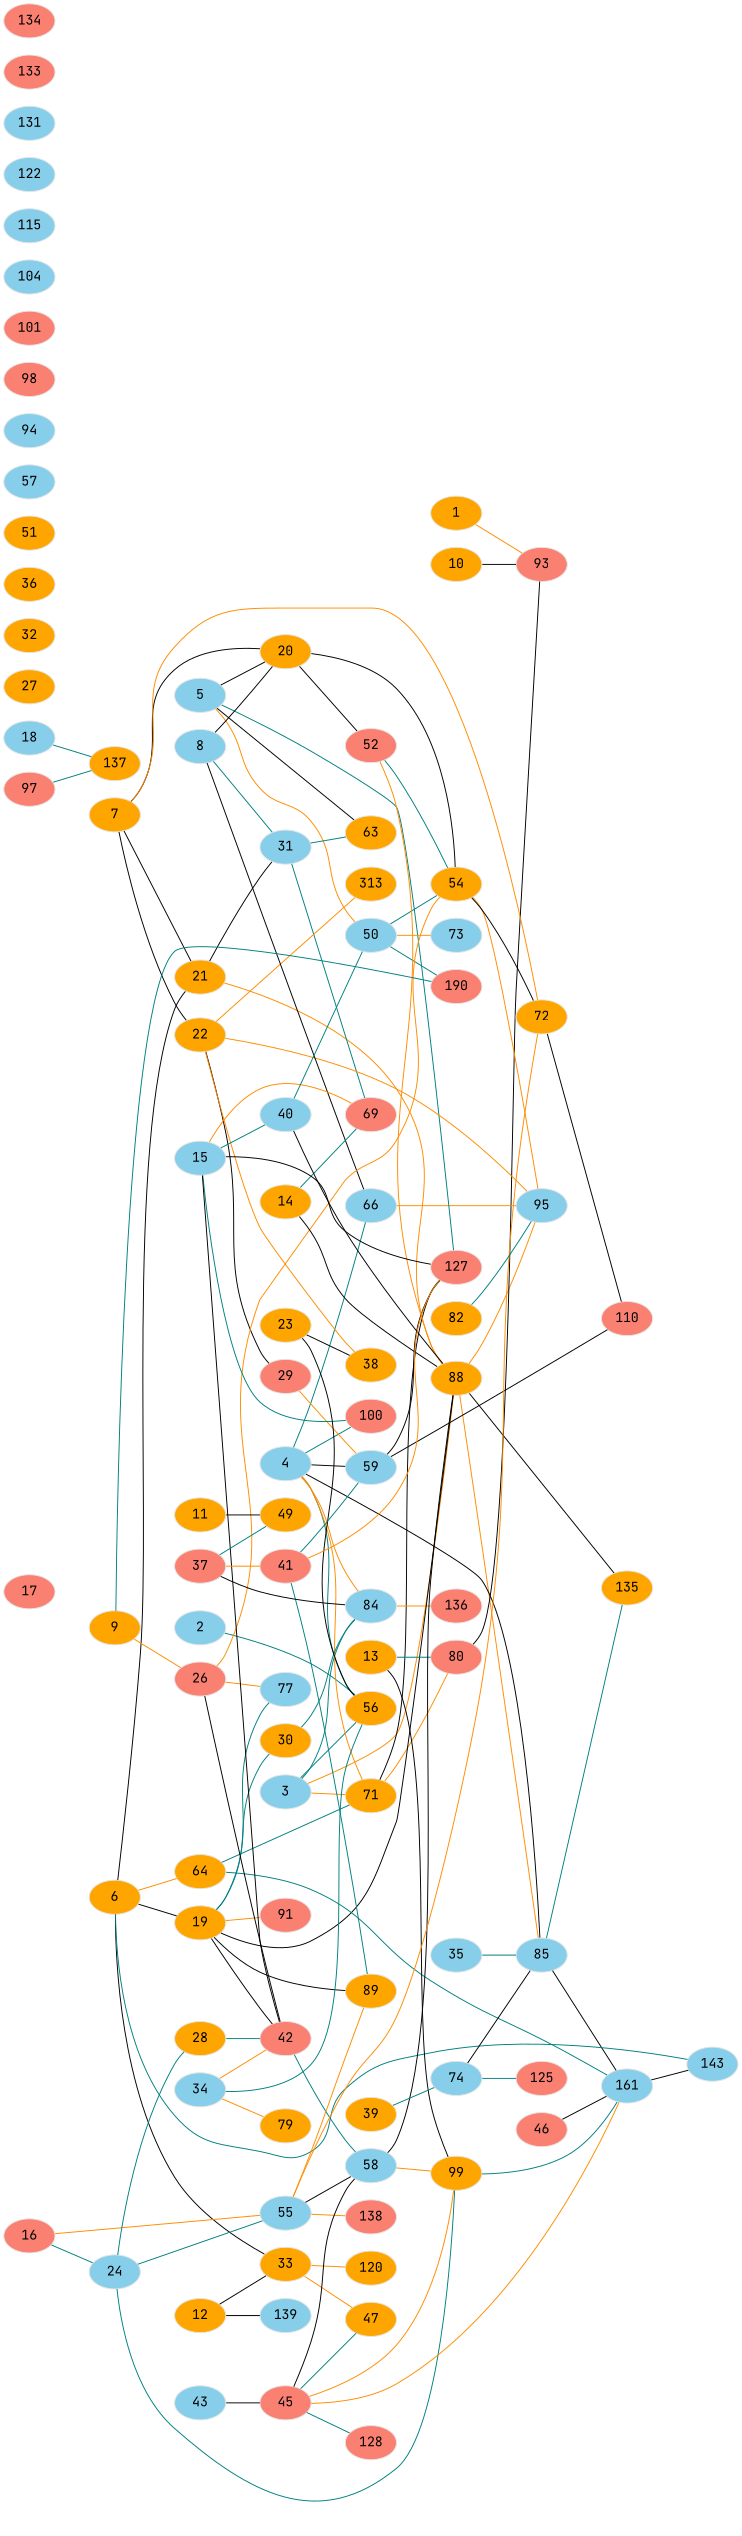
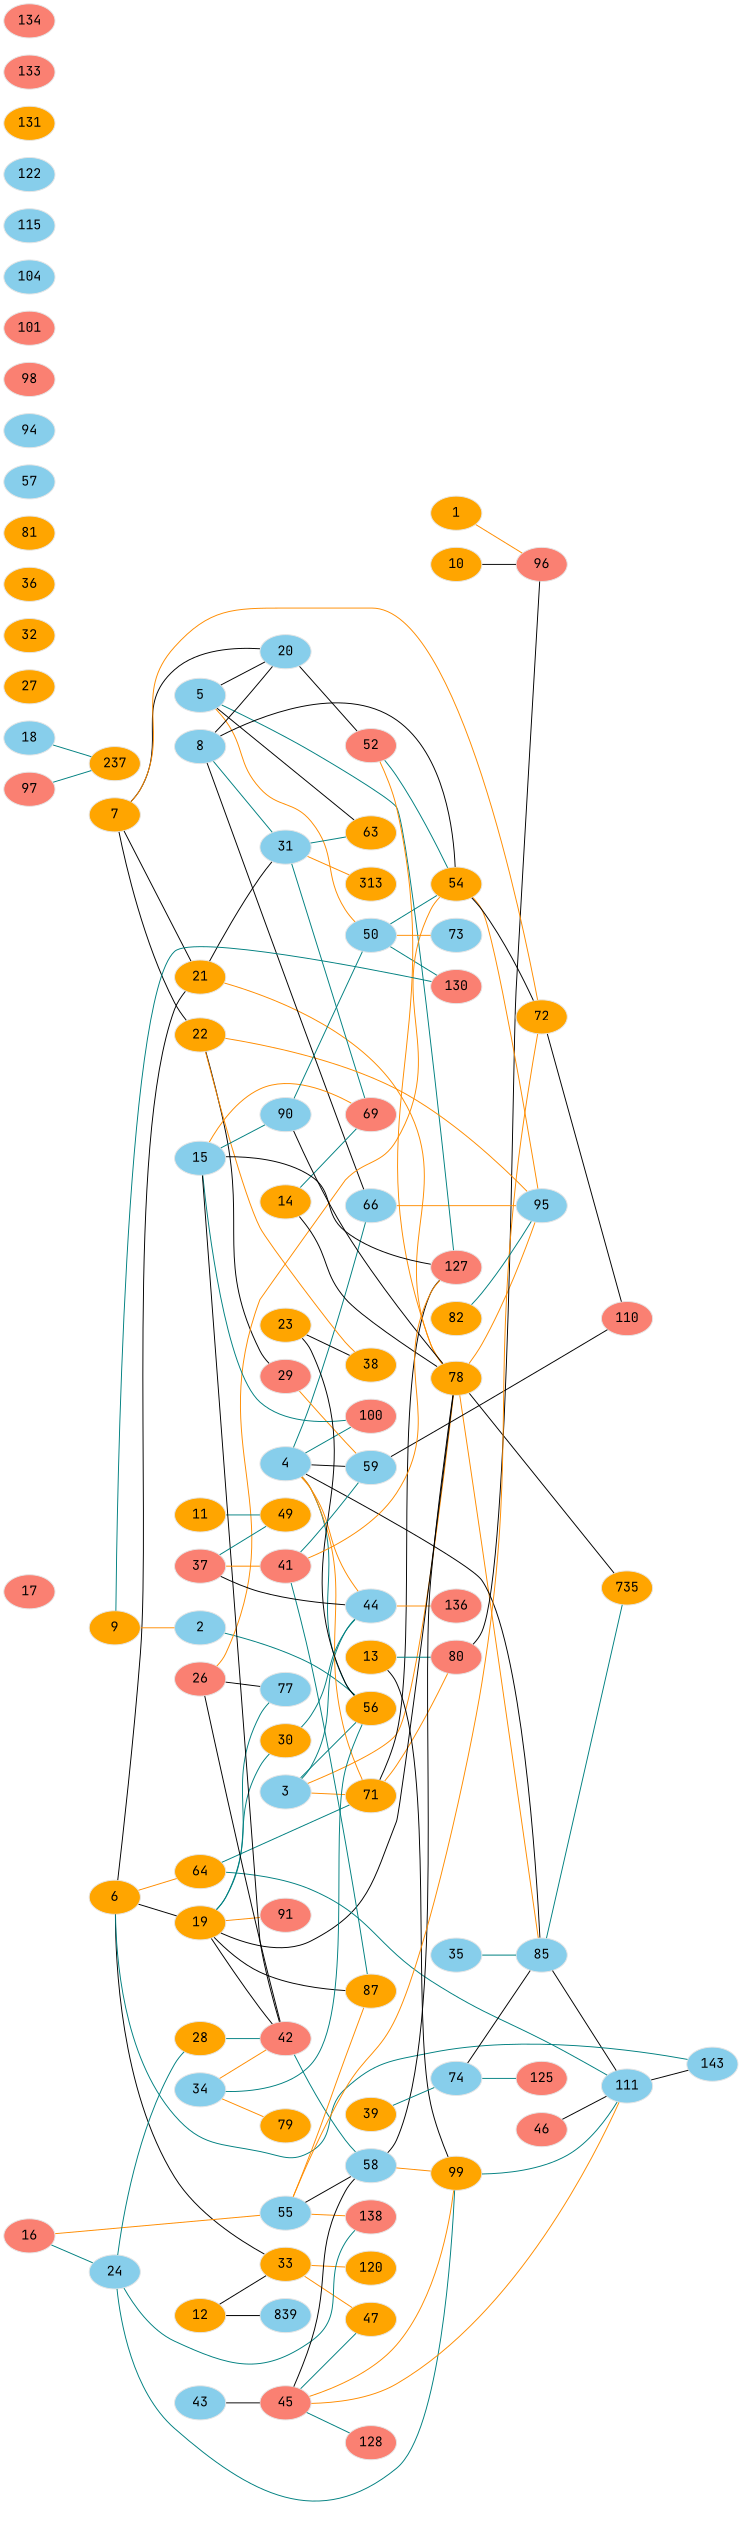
node "131": fillcolor skyblue -> orange
node "51": label "51" -> "81"
node "93": label "93" -> "96"
node "20": fillcolor orange -> skyblue
edge "20" -- "54": now "8" -- "54"
node "137": label "137" -> "237"
edge "313" -- "22": now "313" -- "31"
node "190": label "190" -> "130"
node "40": label "40" -> "90"
edge "127" -- "59": removed
node "88": label "88" -> "78"
edge "11" -- "49": color black -> teal
node "135": label "135" -> "735"
node "84": label "84" -> "44"
edge "9" -- "26": now "9" -- "2"
edge "26" -- "77": color darkorange -> black
node "89": label "89" -> "87"
node "161": label "161" -> "111"
edge "55" -- "24": now "138" -- "24"
node "139": label "139" -> "839"
